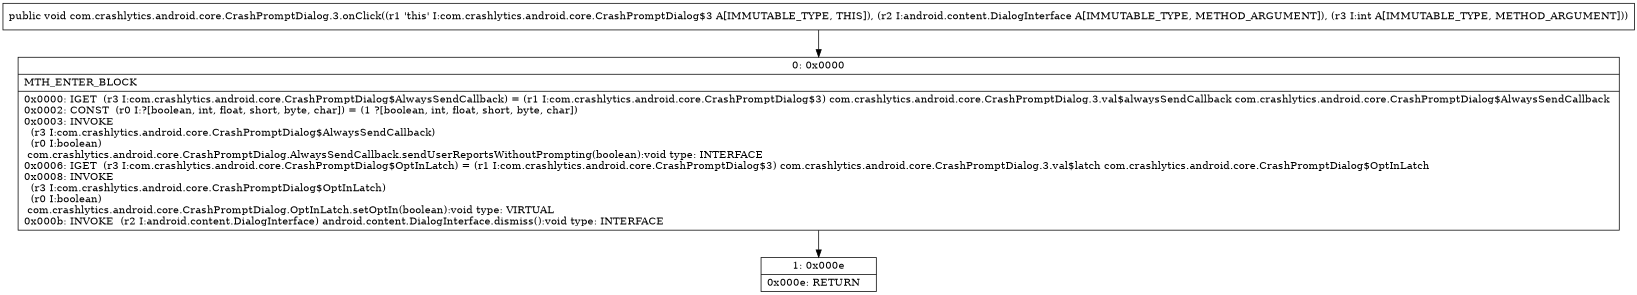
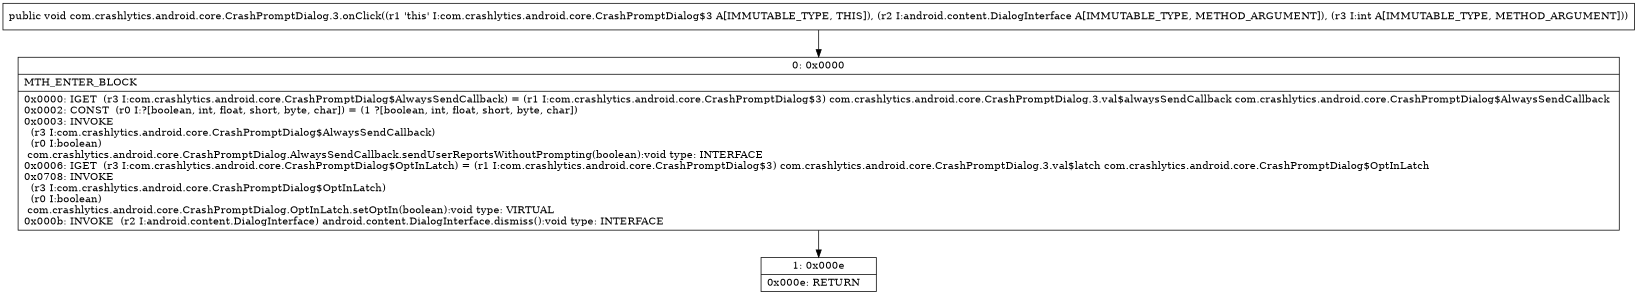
node "0: 0x0000": text "0x0008: INVOKE" -> "0x0708: INVOKE"
